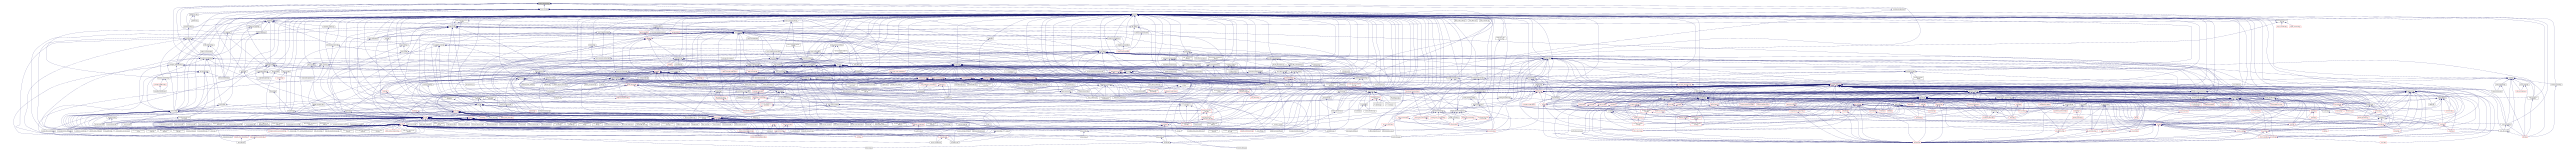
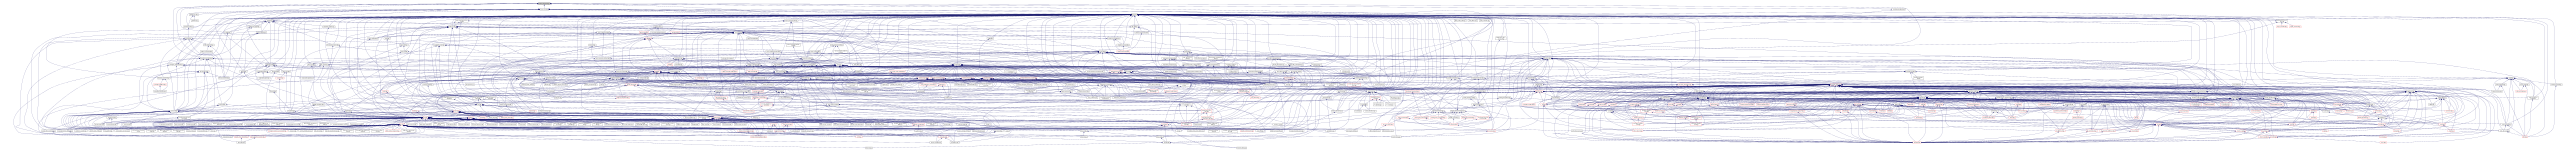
node "get_colocation_id.cpp": removed
